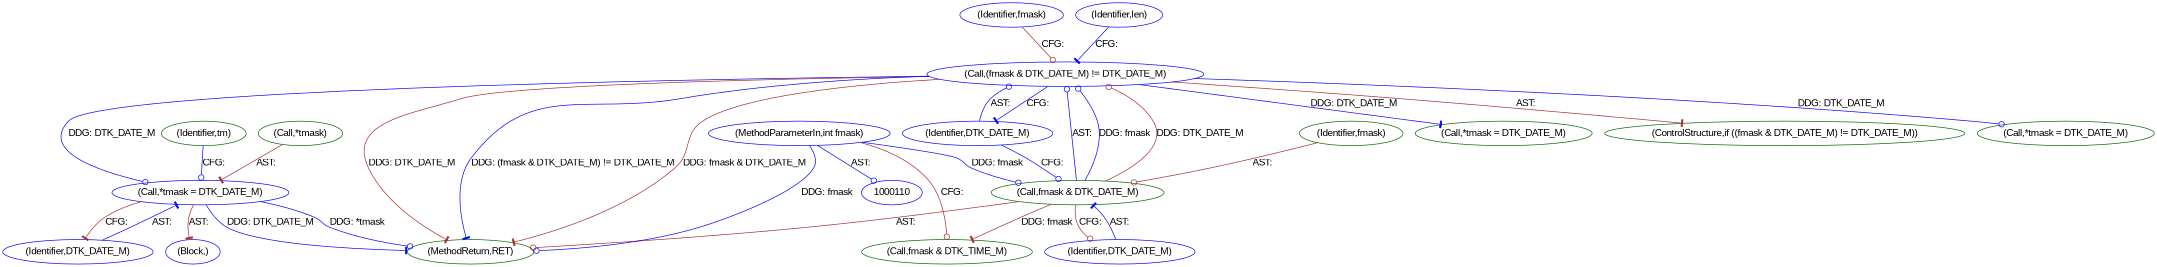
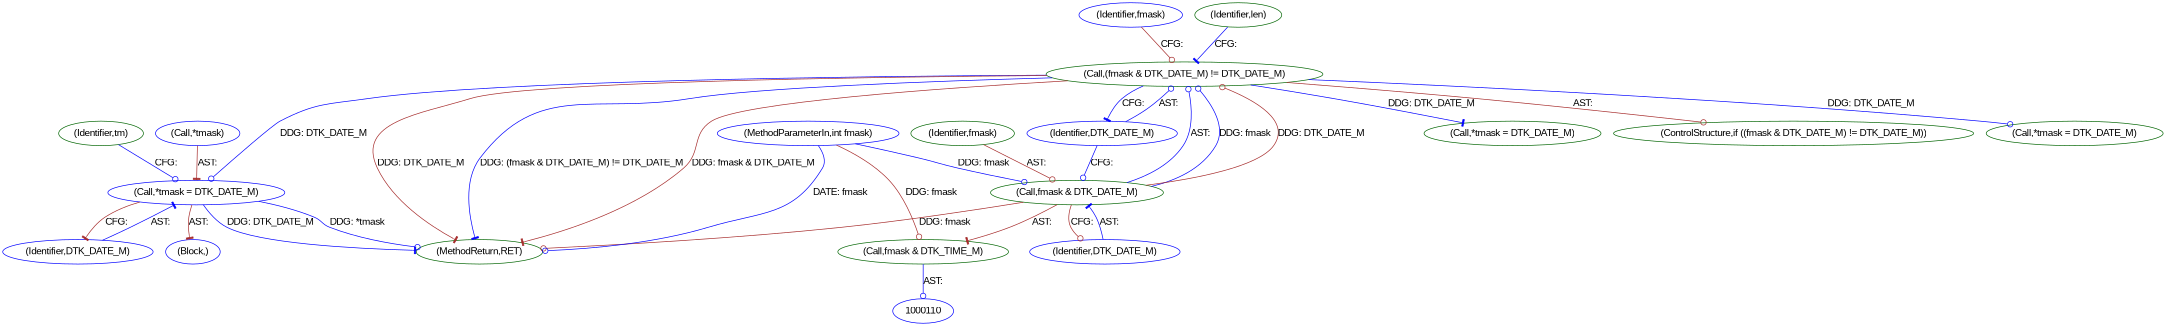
node "(Identifier,len)": color blue -> darkgreen
node "(Call,(fmask & DTK_DATE_M) != DTK_DATE_M)": color blue -> darkgreen
edge "(Call,(fmask & DTK_DATE_M) != DTK_DATE_M)" -> "(ControlStructure,if ((fmask & DTK_DATE_M) != DTK_DATE_M))": arrowhead tee -> odot
node "(Call,*tmask)": color darkgreen -> blue
edge "(MethodParameterIn,int fmask)" -> "1000110": now "(Call,fmask & DTK_TIME_M)" -> "1000110"
edge "(MethodParameterIn,int fmask)" -> "(MethodReturn,RET)": label "DDG: fmask" -> "DATE: fmask"
edge "(MethodParameterIn,int fmask)" -> "(Call,fmask & DTK_TIME_M)": label "CFG: " -> "DDG: fmask"
edge "(Call,fmask & DTK_DATE_M)" -> "(MethodReturn,RET)": label "AST: " -> "DDG: fmask"
edge "(Call,fmask & DTK_DATE_M)" -> "(Call,fmask & DTK_TIME_M)": label "DDG: fmask" -> "AST: "
